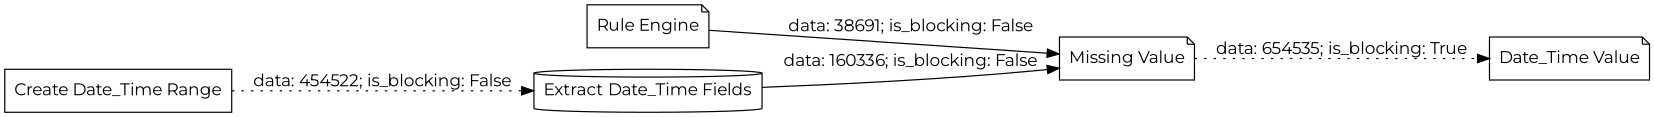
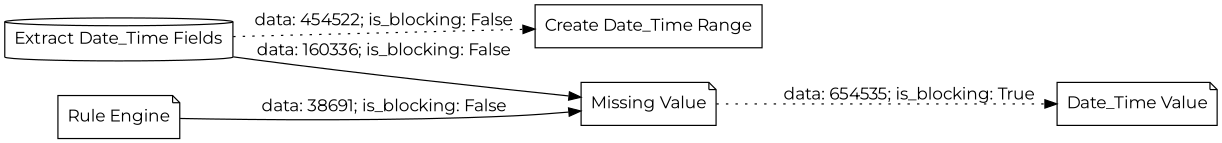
edge "Create Date_Time Range" -> "Extract Date_Time Fields": reversed
